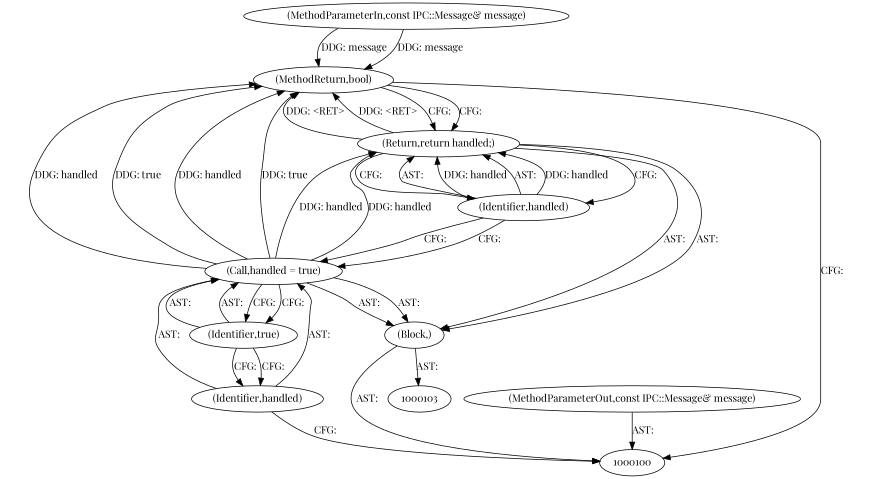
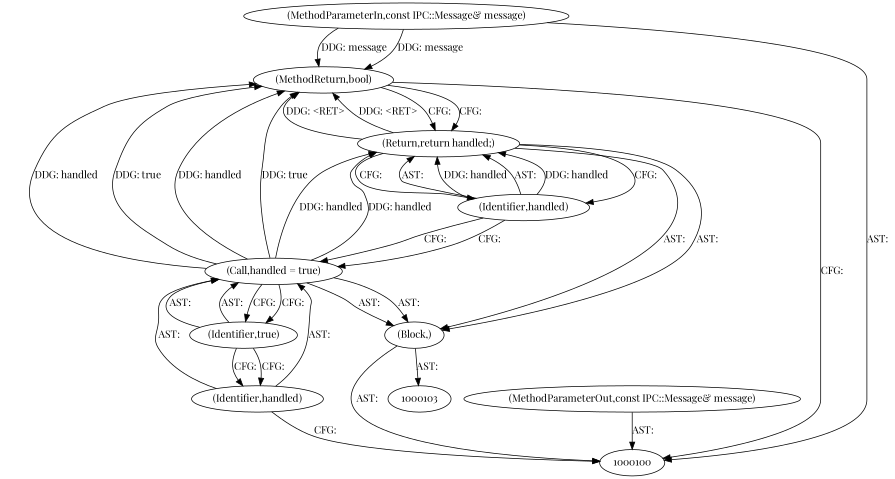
edge "(MethodParameterIn,const IPC::Message& message)" -> "1000100": added, label "AST:"
